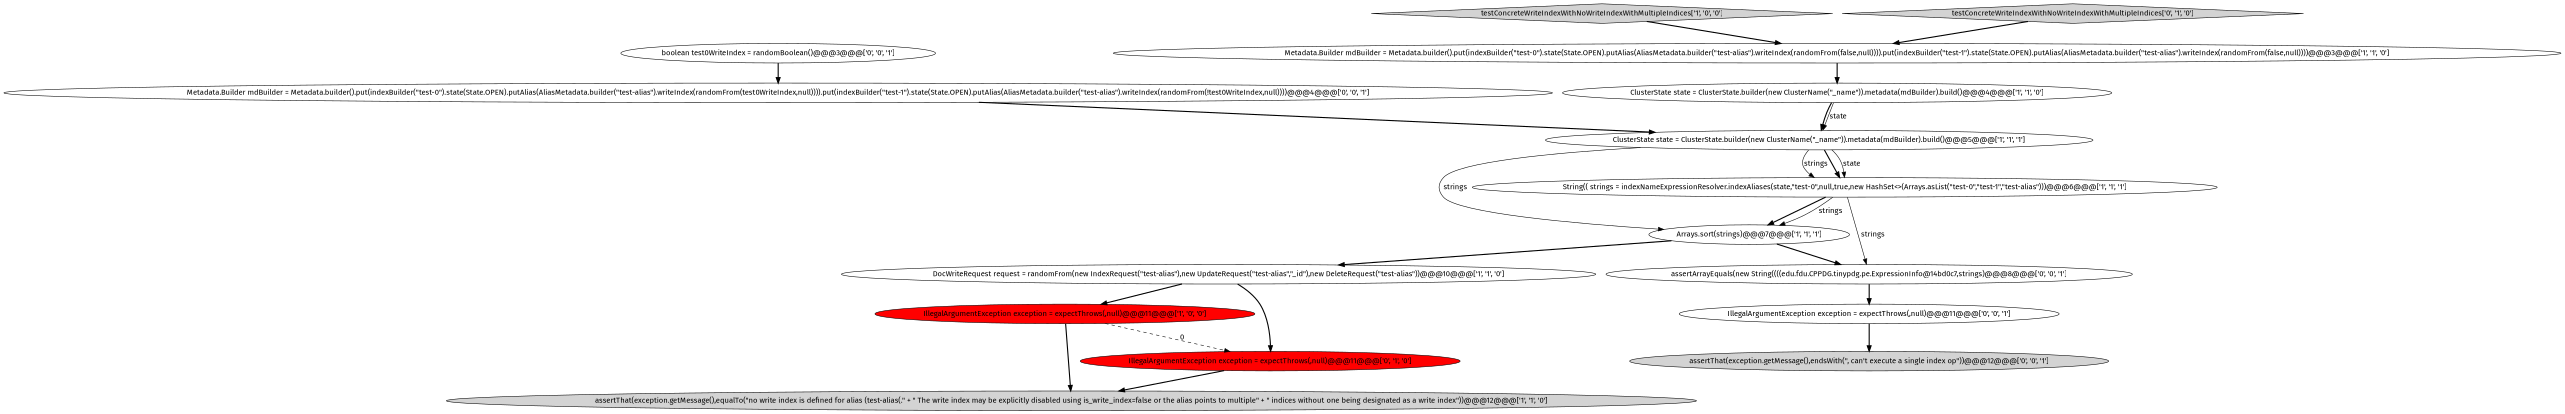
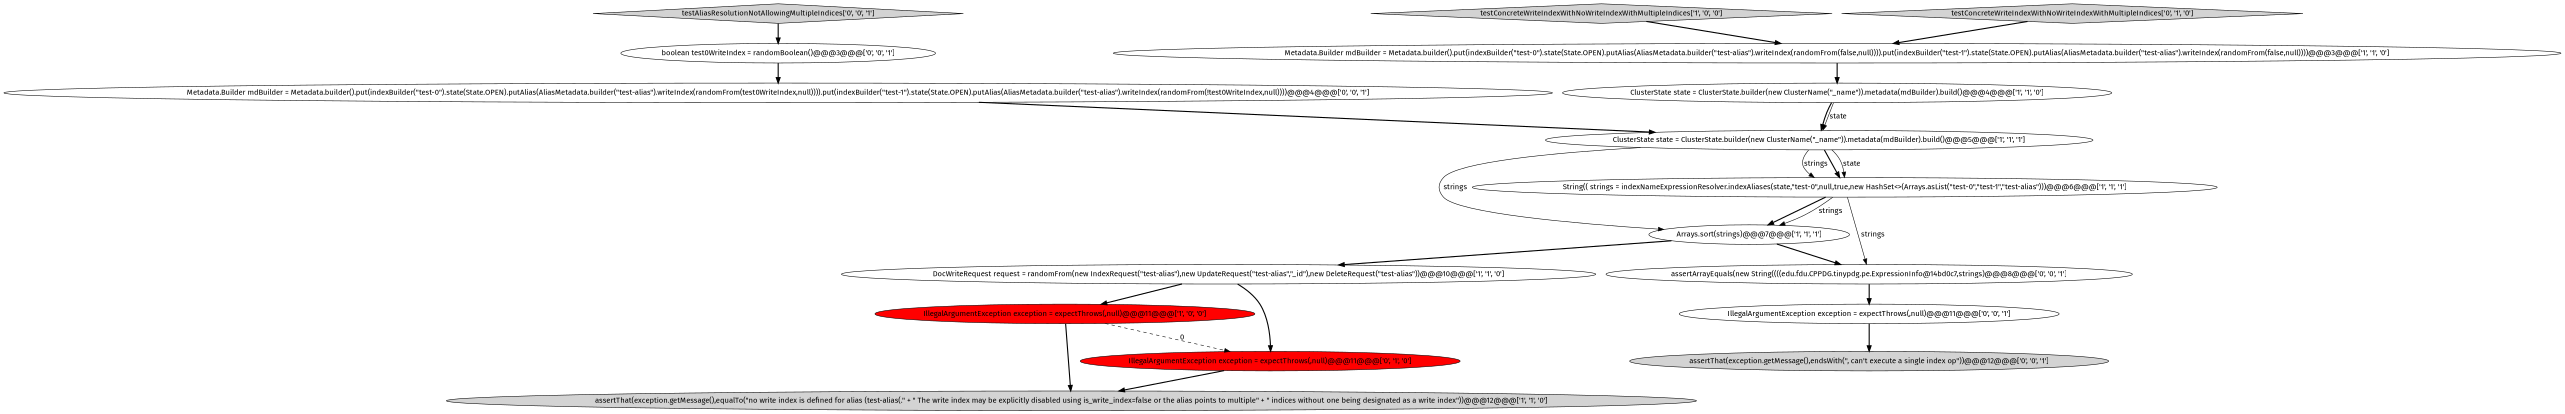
node "testAliasResolutionNotAllowingMultipleIndices['0', '0', '1']": added
